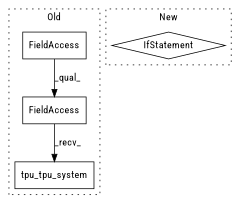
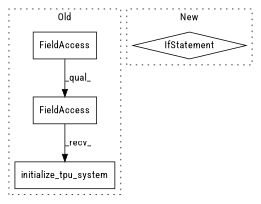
node "tpu_tpu_system": label "tpu_tpu_system" -> "initialize_tpu_system"
